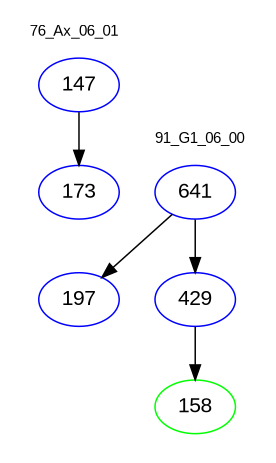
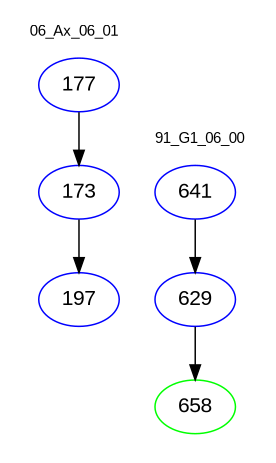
cluster "76_Ax_06_01": label "76_Ax_06_01" -> "06_Ax_06_01"
node "147": label "147" -> "177"
edge "641" -> "197": now "173" -> "197"
node "429": label "429" -> "629"
node "158": label "158" -> "658"
